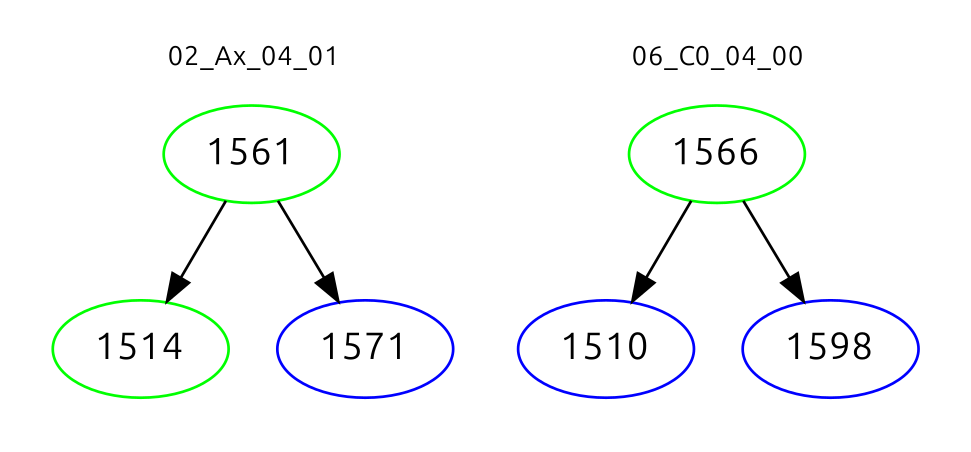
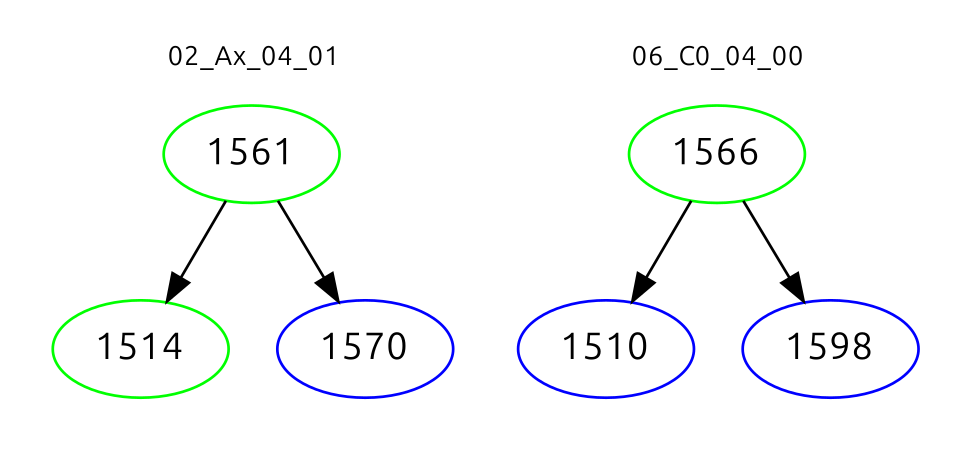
node "1571": label "1571" -> "1570"
